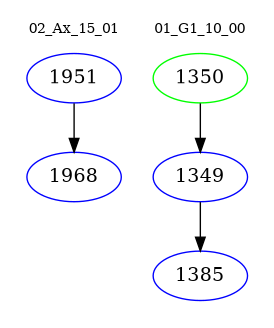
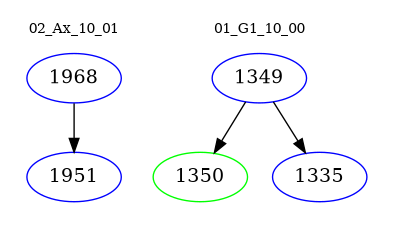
cluster "02_Ax_15_01": label "02_Ax_15_01" -> "02_Ax_10_01"
edge "1951" -> "1968": reversed
edge "1350" -> "1349": reversed
node "1385": label "1385" -> "1335"
